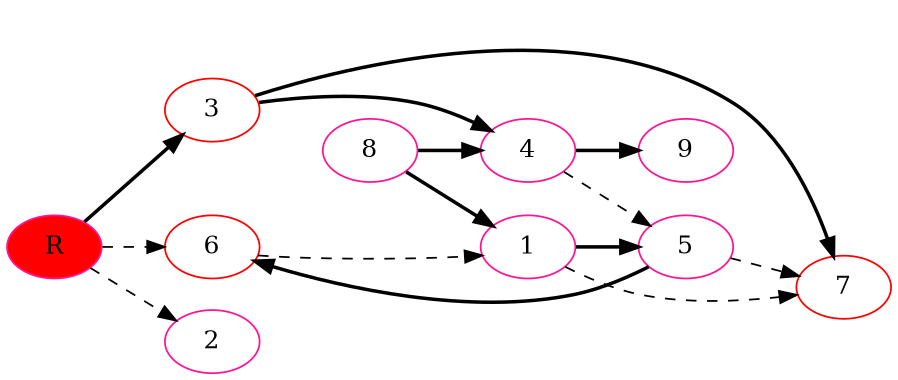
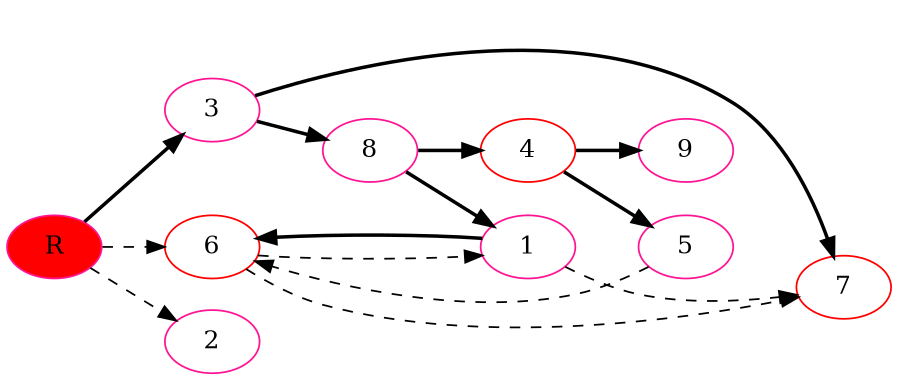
edge "3" -> "4": now "3" -> "8"
node "3": color red -> deeppink
node "4": color deeppink -> red
edge "4" -> "5": style dashed -> bold
edge "1" -> "5": now "1" -> "6"
edge "5" -> "7": now "6" -> "7"
edge "5" -> "6": style bold -> dashed
